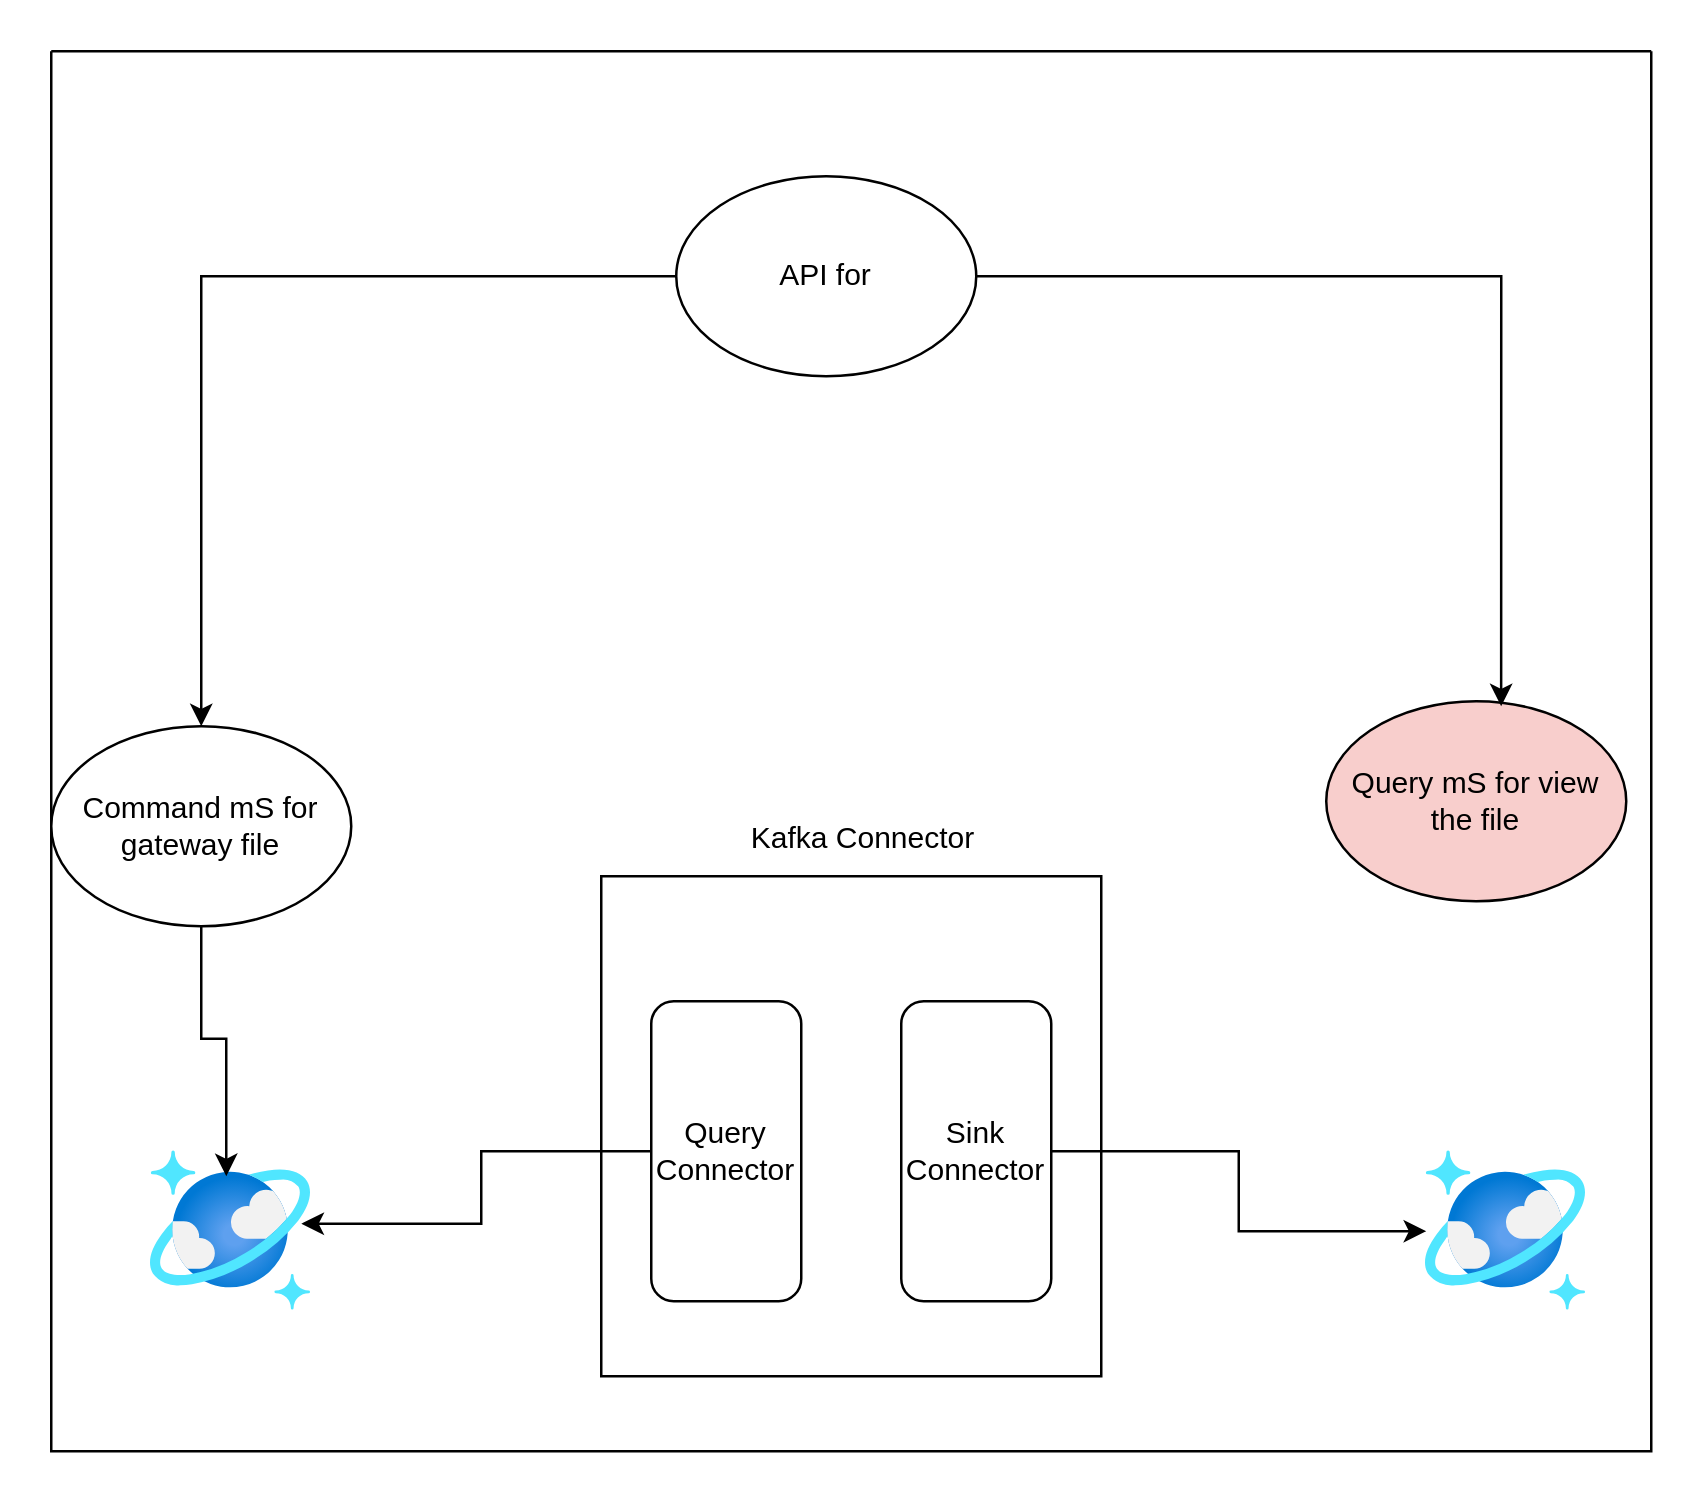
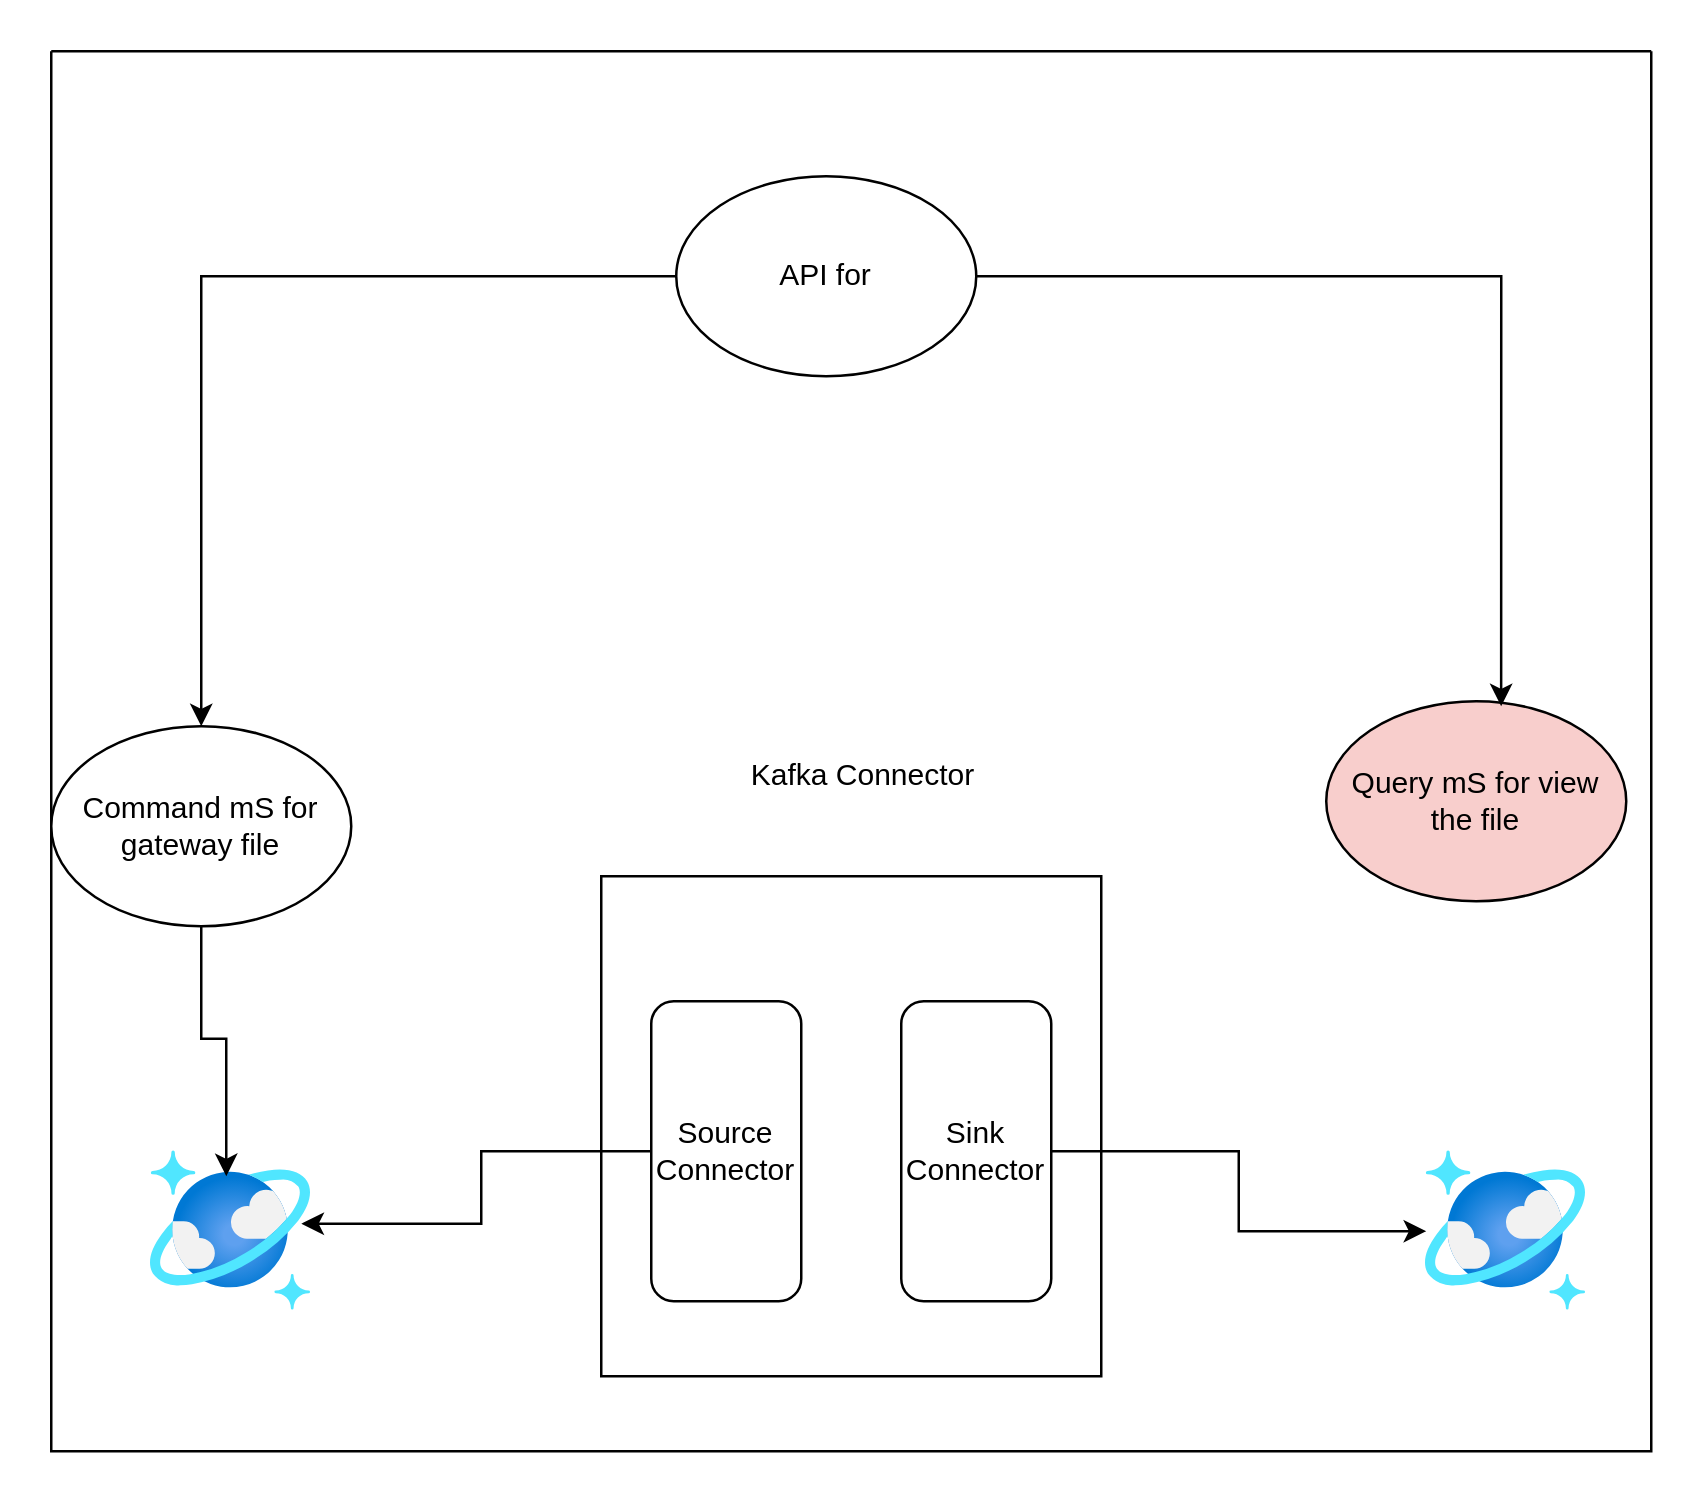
node "Kafka Connector": moved (864, 839) -> (864, 776)
node "Query Connector": label "Query Connector" -> "Source Connector"
